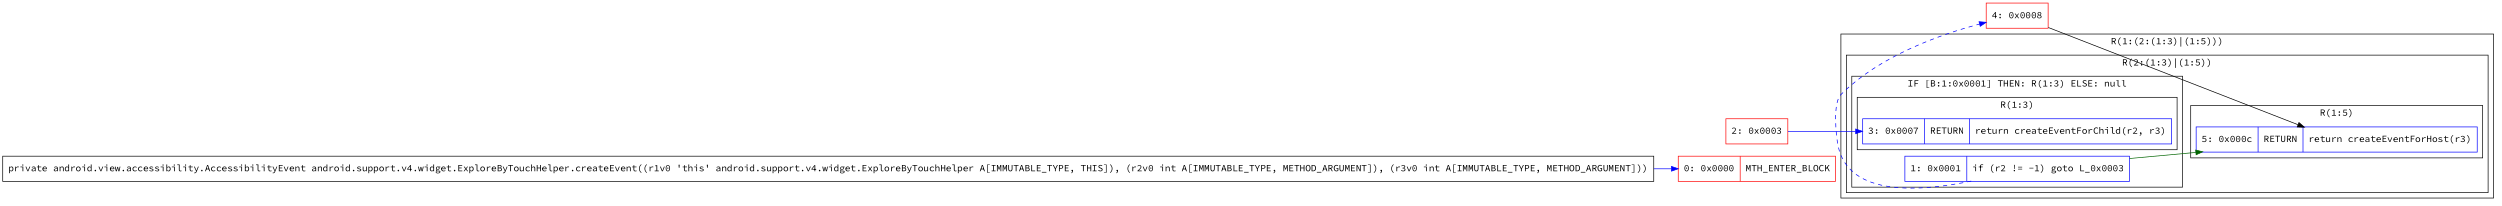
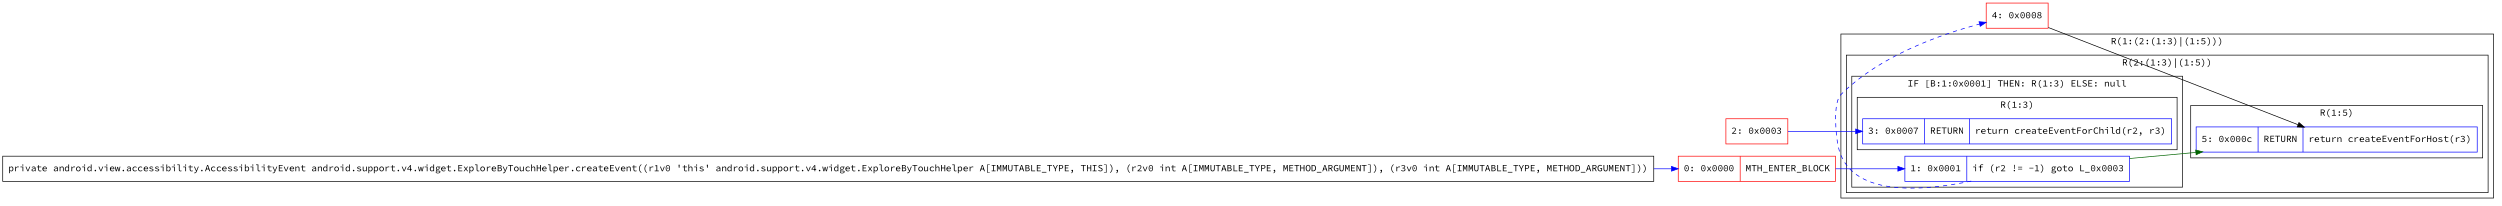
edge "0: 0x0000" -> "1: 0x0001": added
